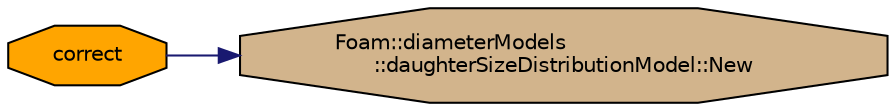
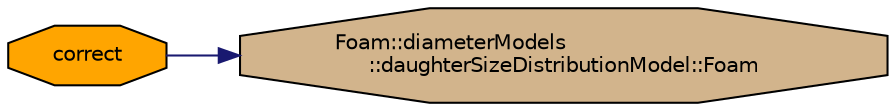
node "Foam::diameterModels ::daughterSizeDistributionModel::New": label "Foam::diameterModels ::daughterSizeDistributionModel::New" -> "Foam::diameterModels ::daughterSizeDistributionModel::Foam"
